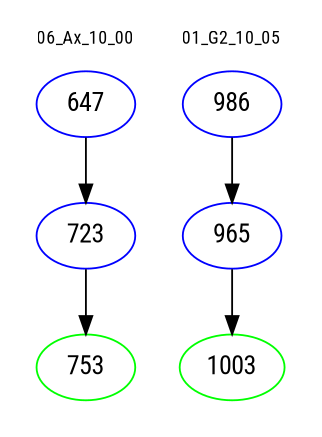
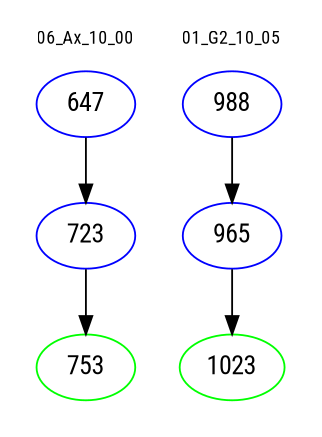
node "986": label "986" -> "988"
node "1003": label "1003" -> "1023"
